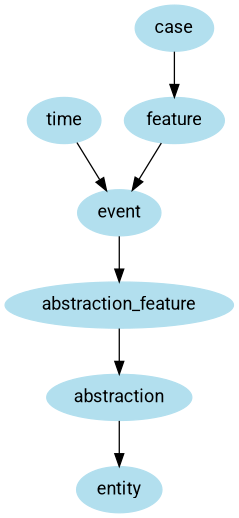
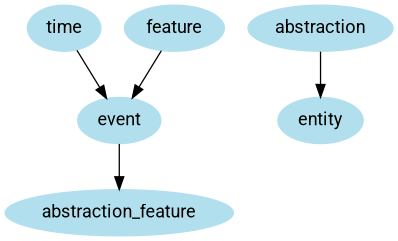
node "case": removed
edge "abstraction_feature" -> "abstraction": removed
